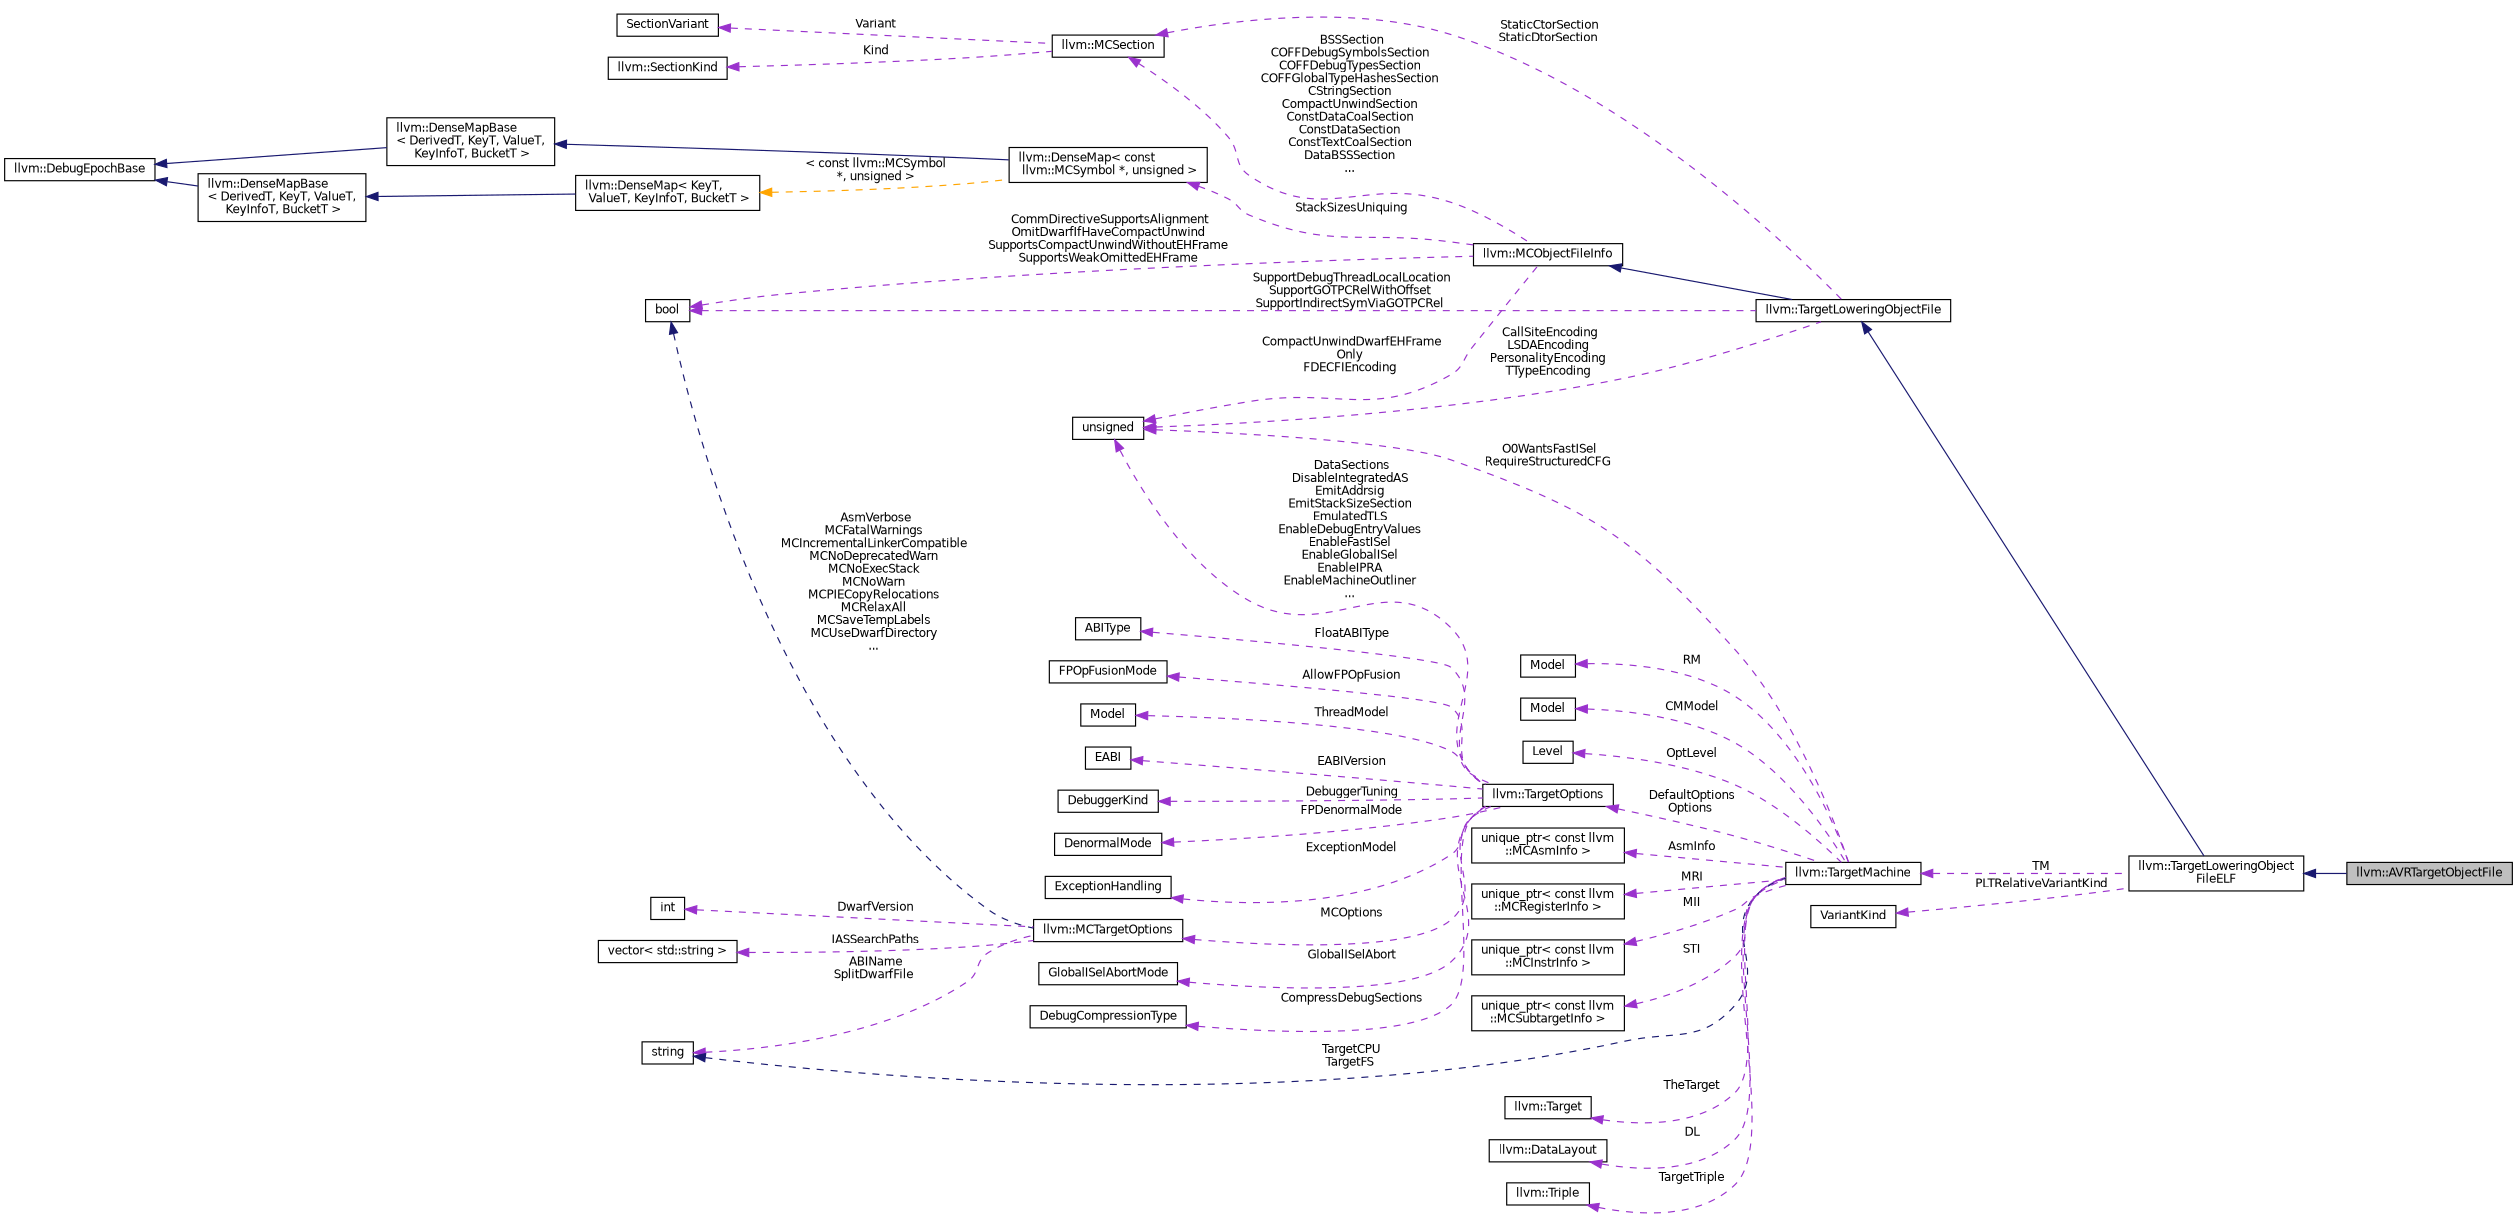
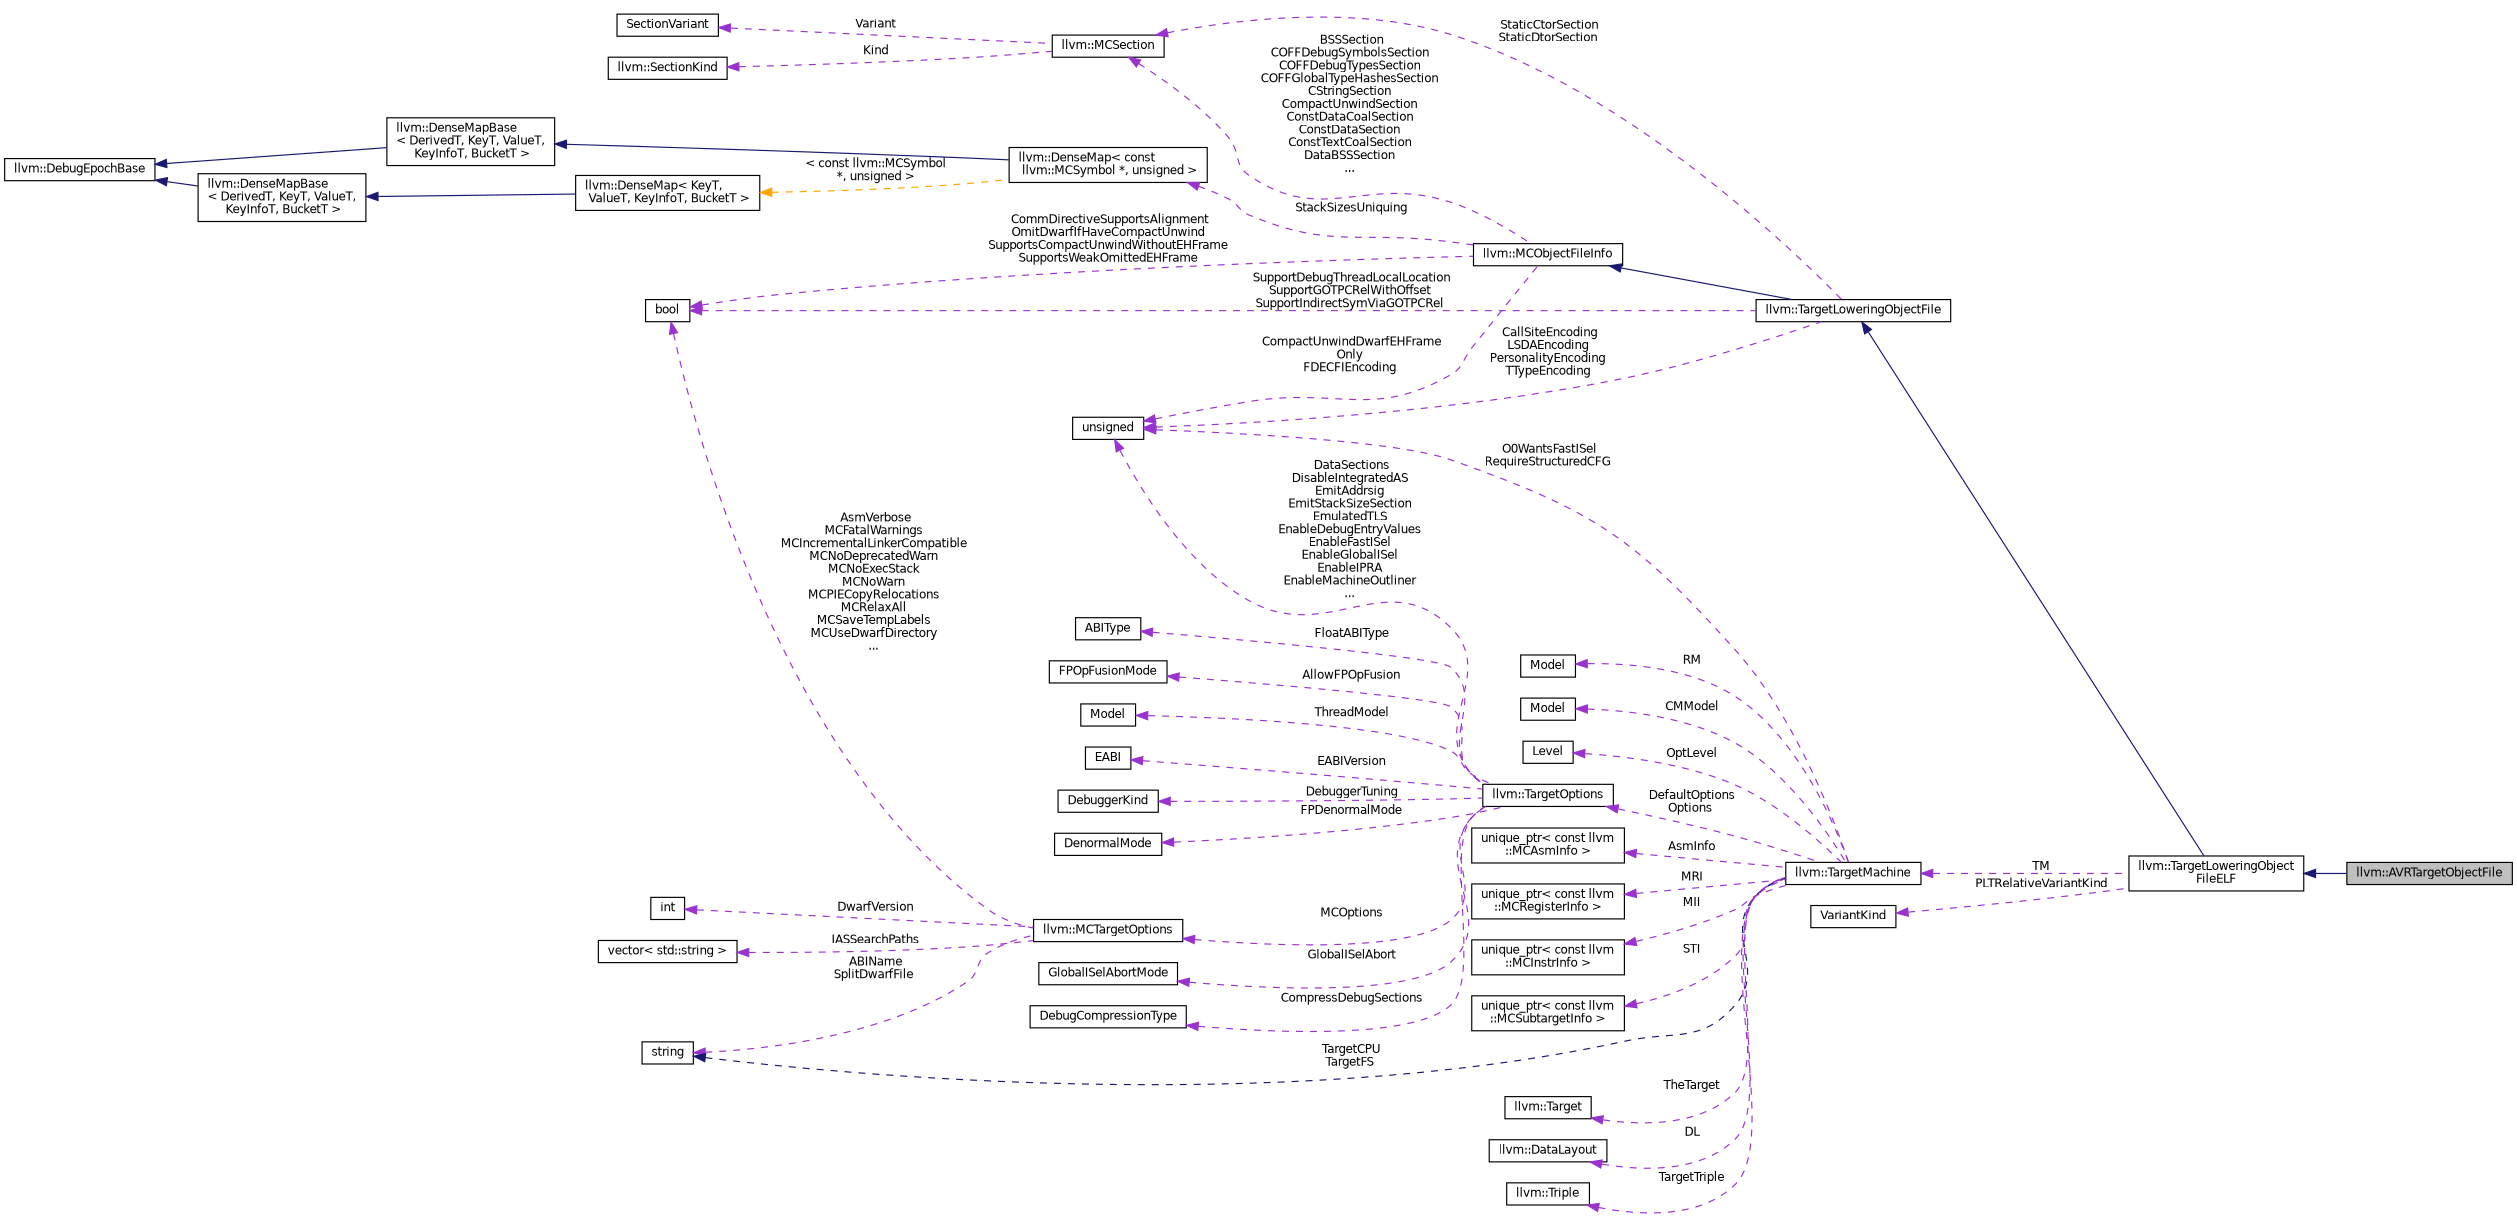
edge "llvm::MCTargetOptions" -> "bool": color midnightblue -> darkorchid3
node "ExceptionHandling": removed
